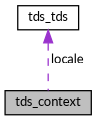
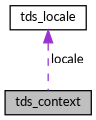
node "tds_tds": label "tds_tds" -> "tds_locale"
